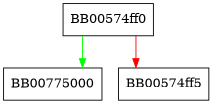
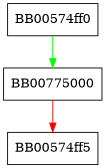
edge "BB00574ff0" -> "BB00574ff5": now "BB00775000" -> "BB00574ff5"
